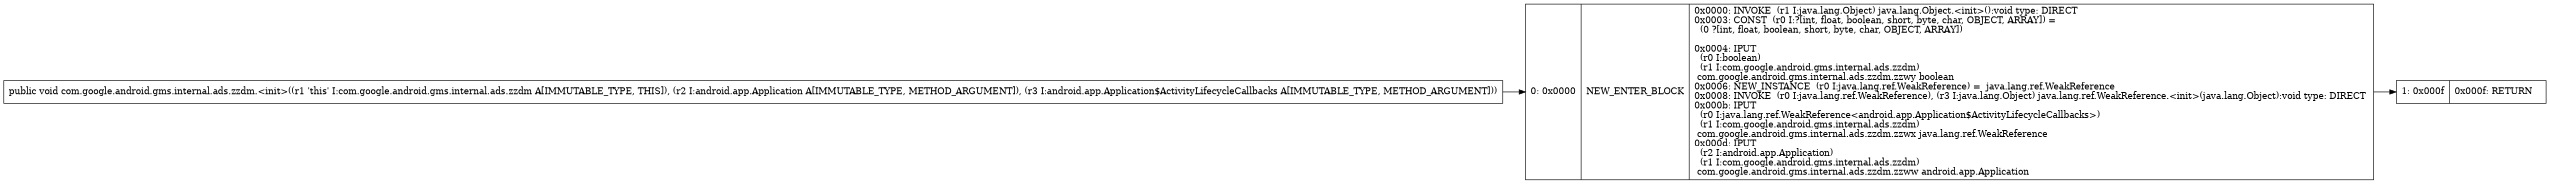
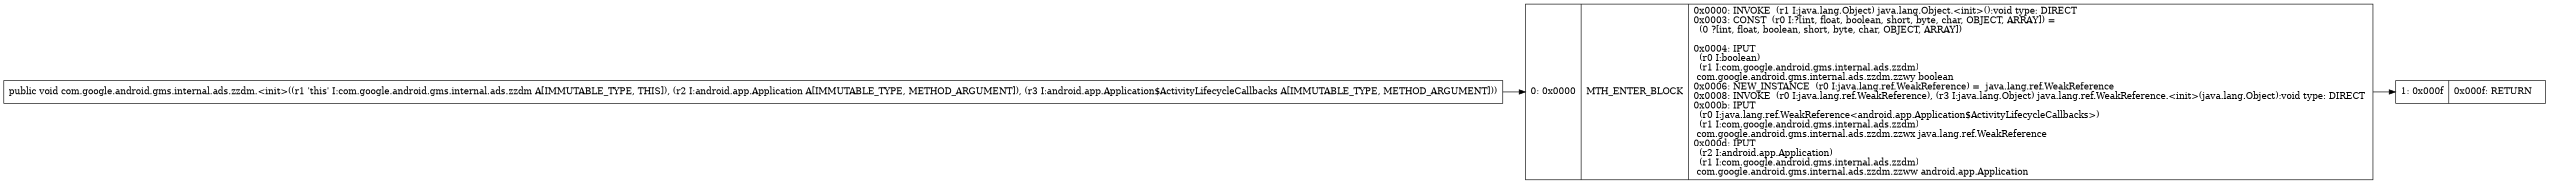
node "0: 0x0000": text "NEW_ENTER_BLOCK" -> "MTH_ENTER_BLOCK"
